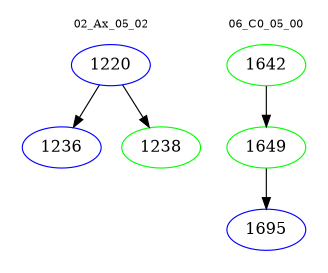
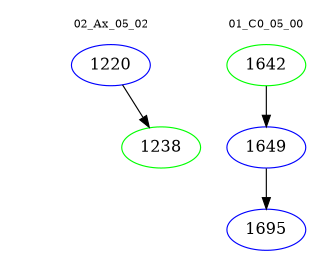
cluster "06_C0_05_00": label "06_C0_05_00" -> "01_C0_05_00"
node "1236": removed
node "1649": color green -> blue
